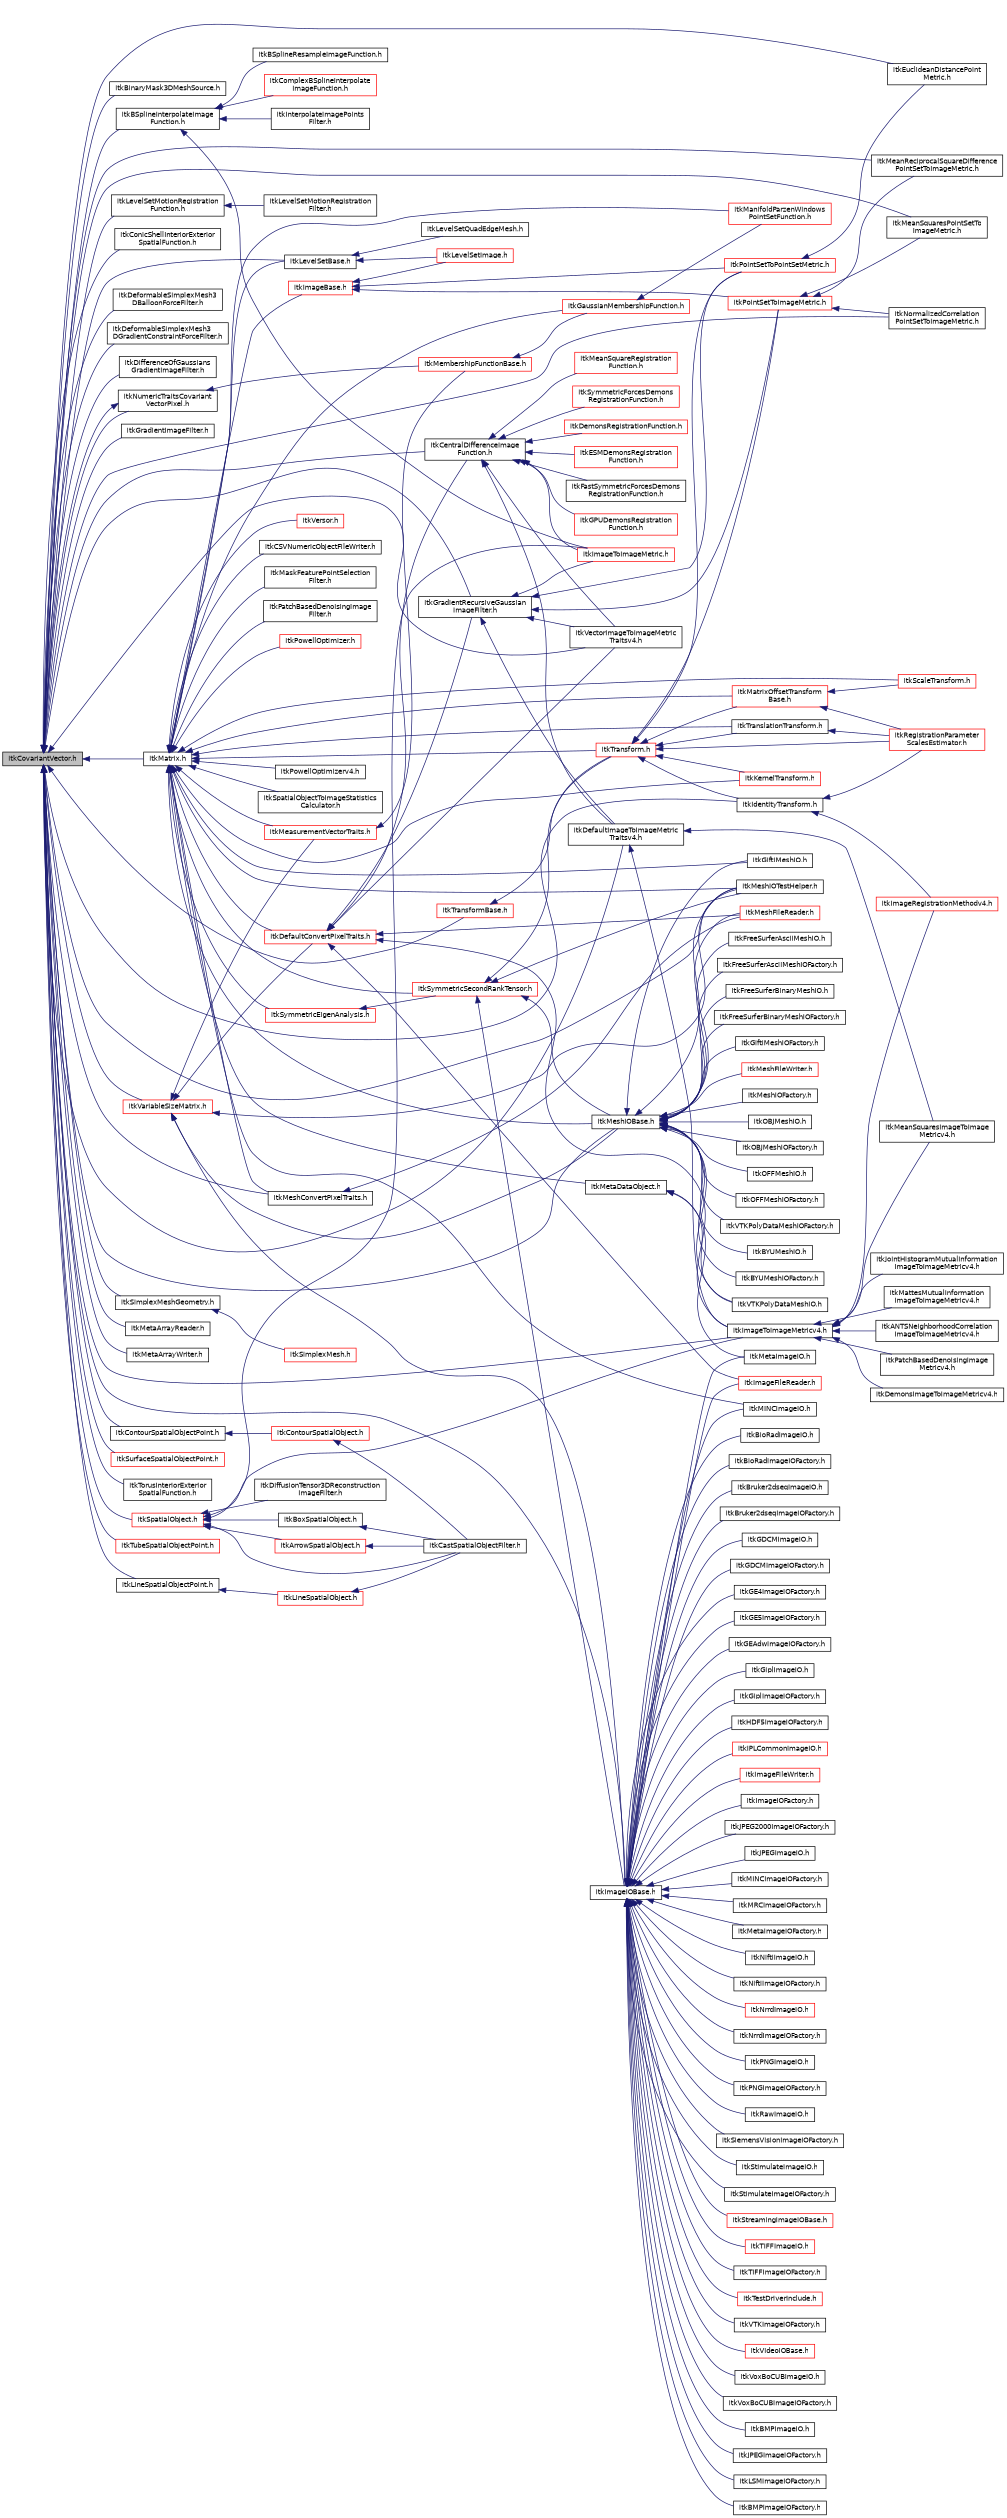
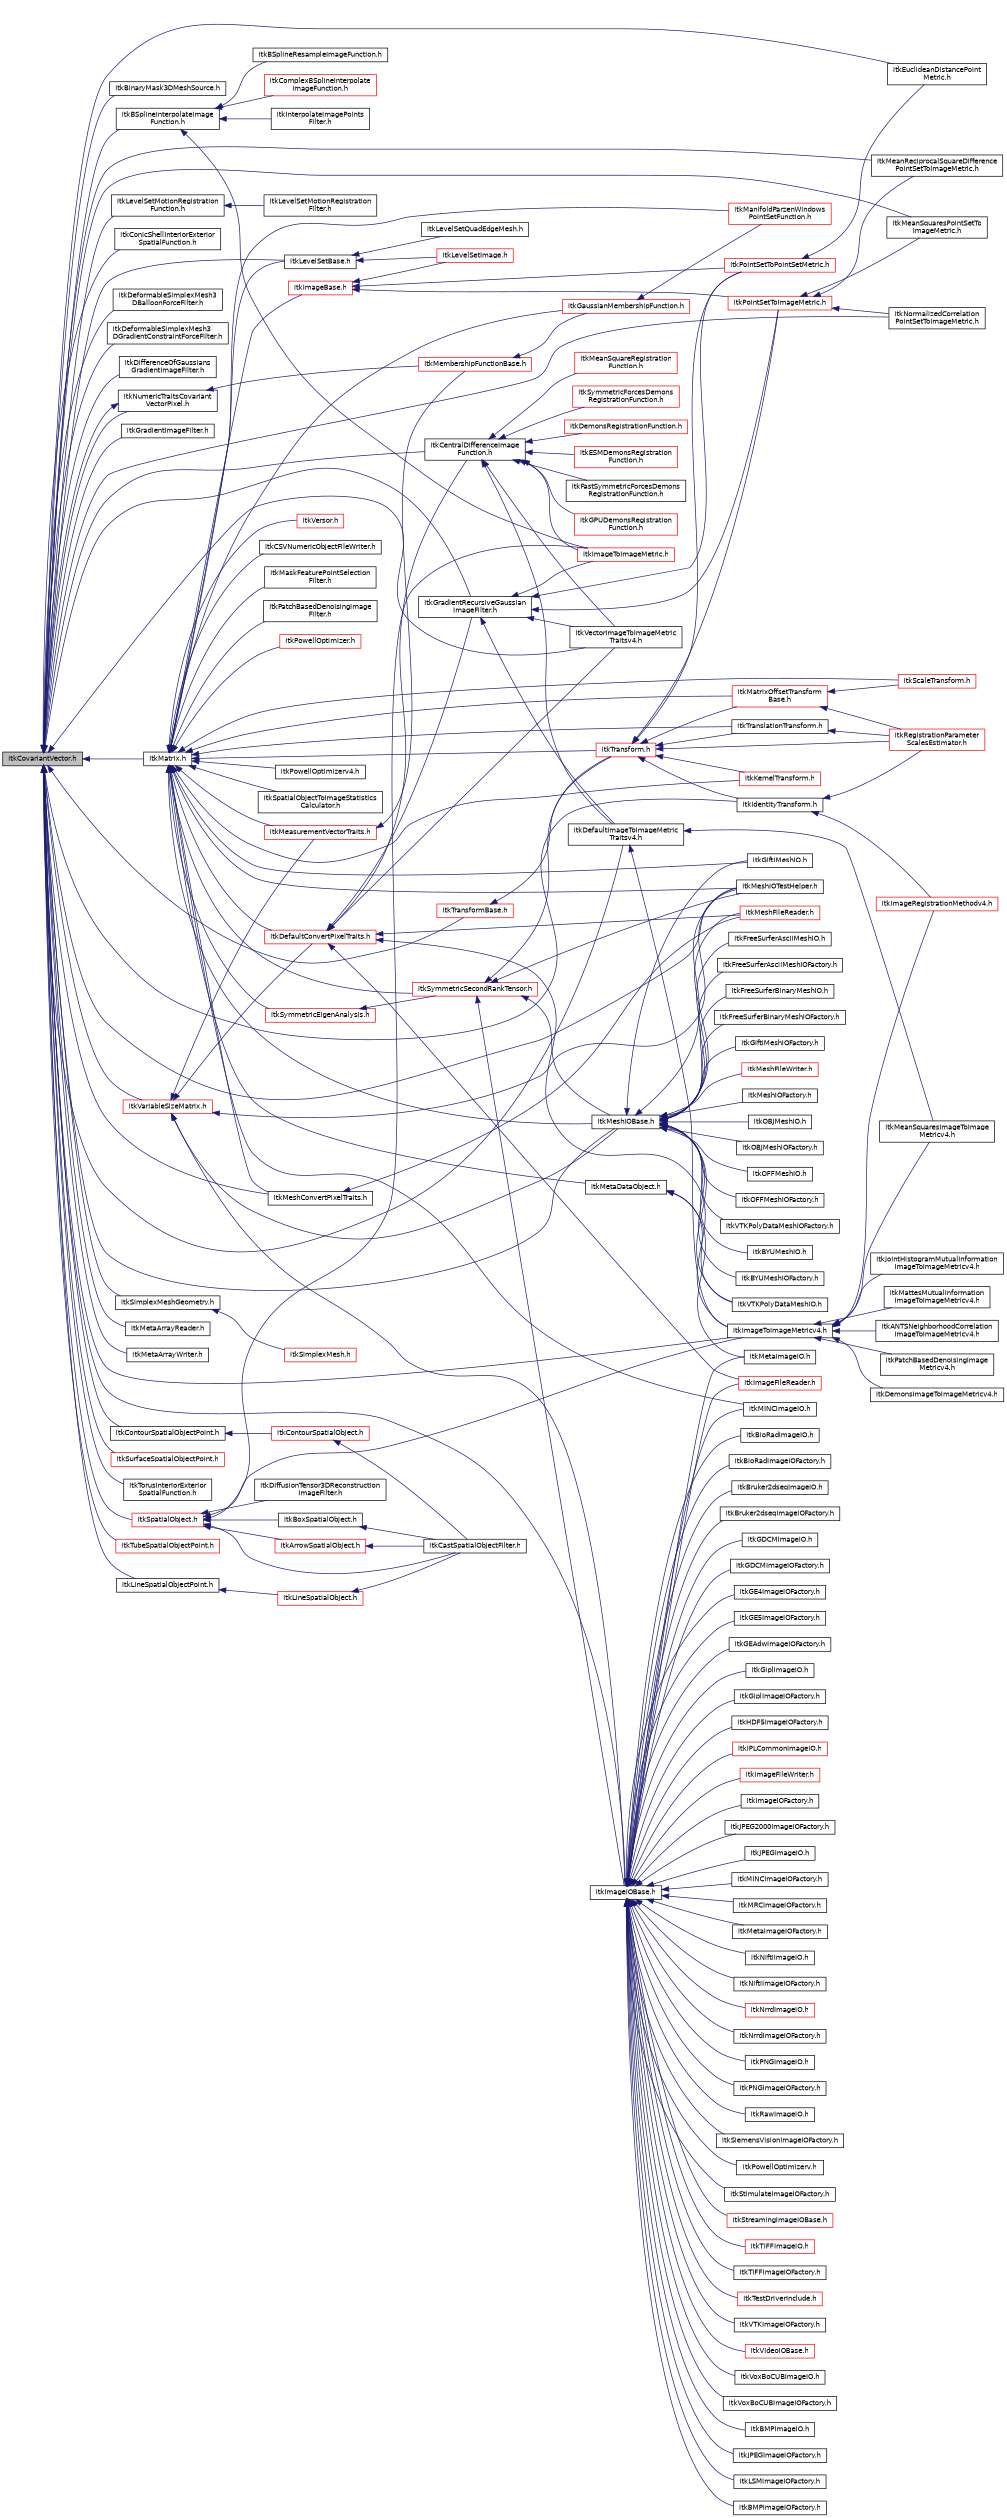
node "itkStimulateImageIO.h": label "itkStimulateImageIO.h" -> "itkPowellOptimizerv.h"
